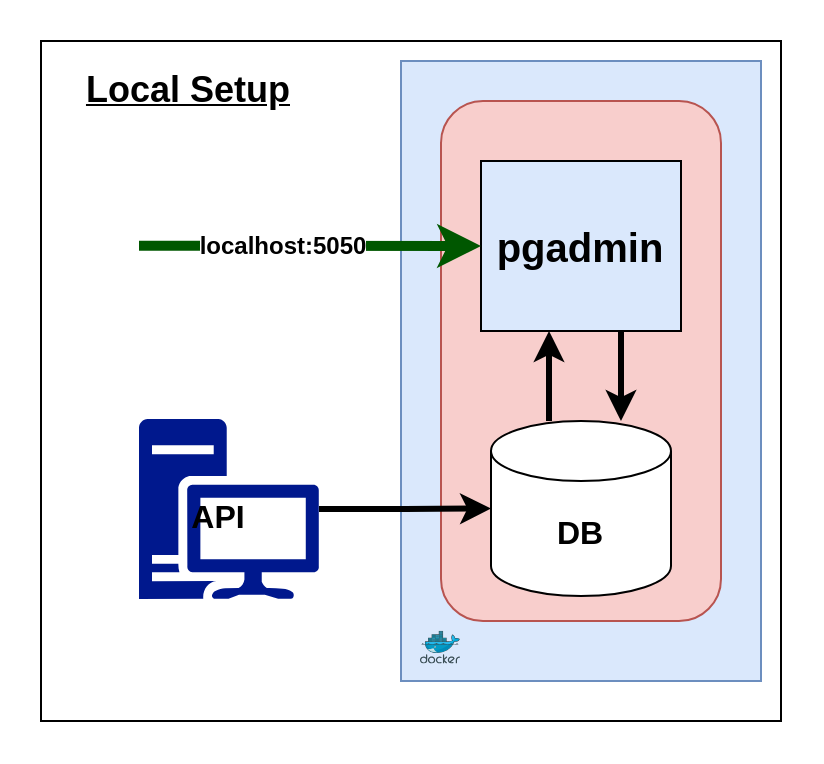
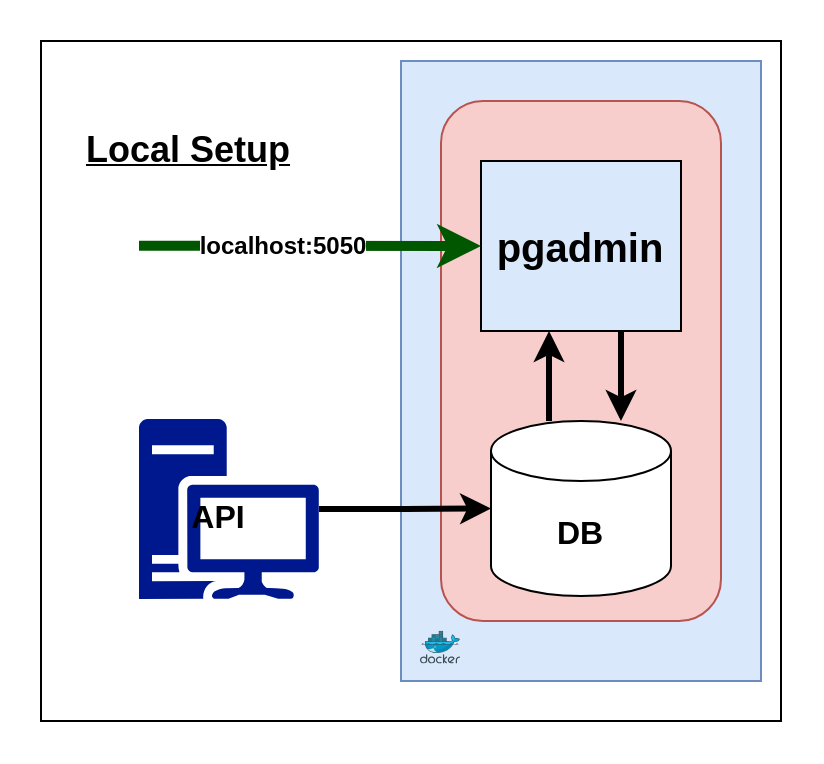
node "Local Setup": moved (189, 91) -> (189, 151)
